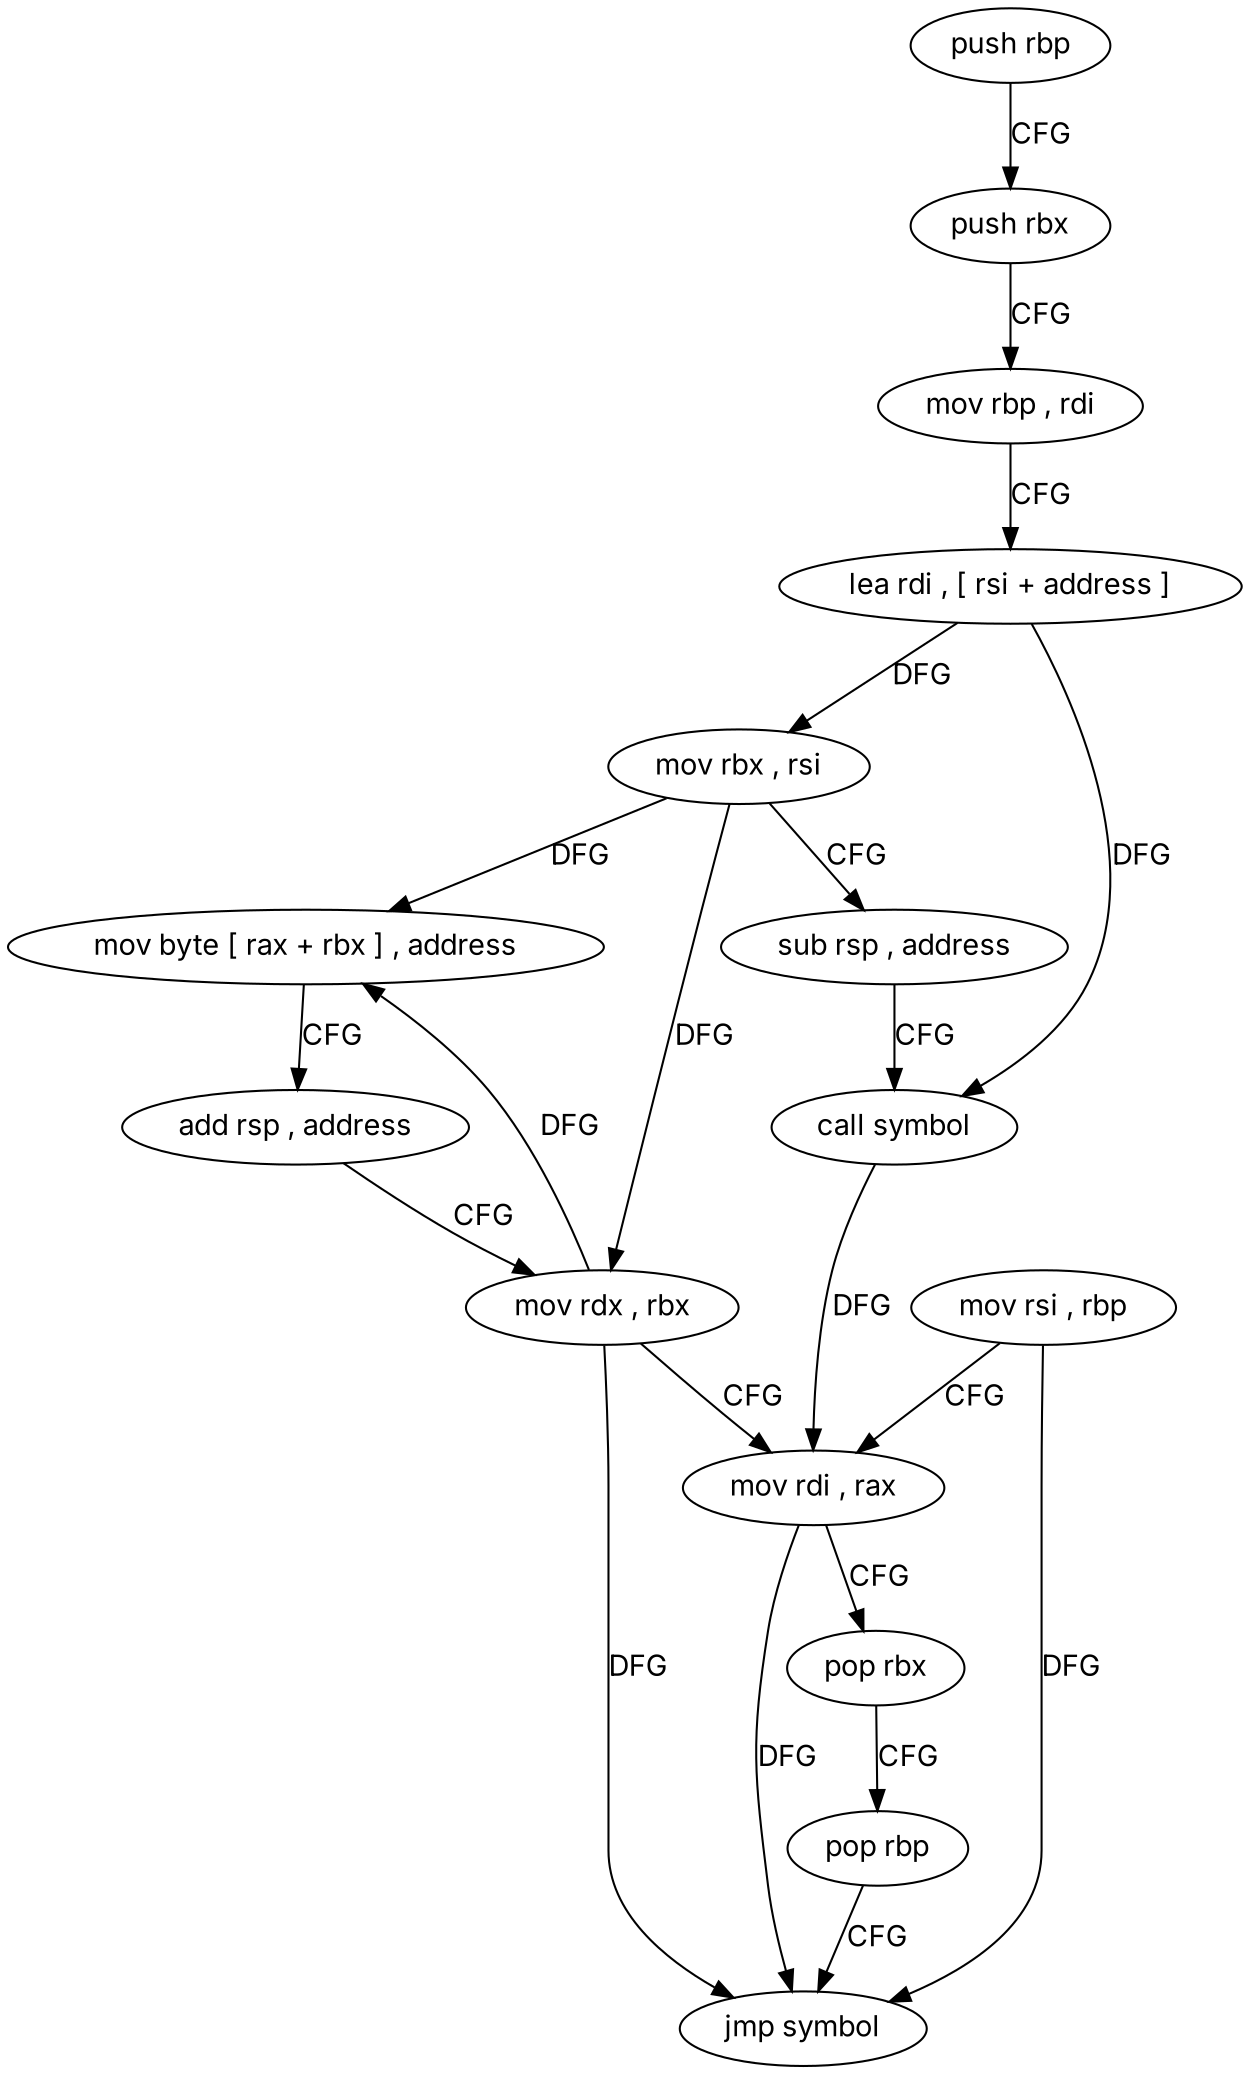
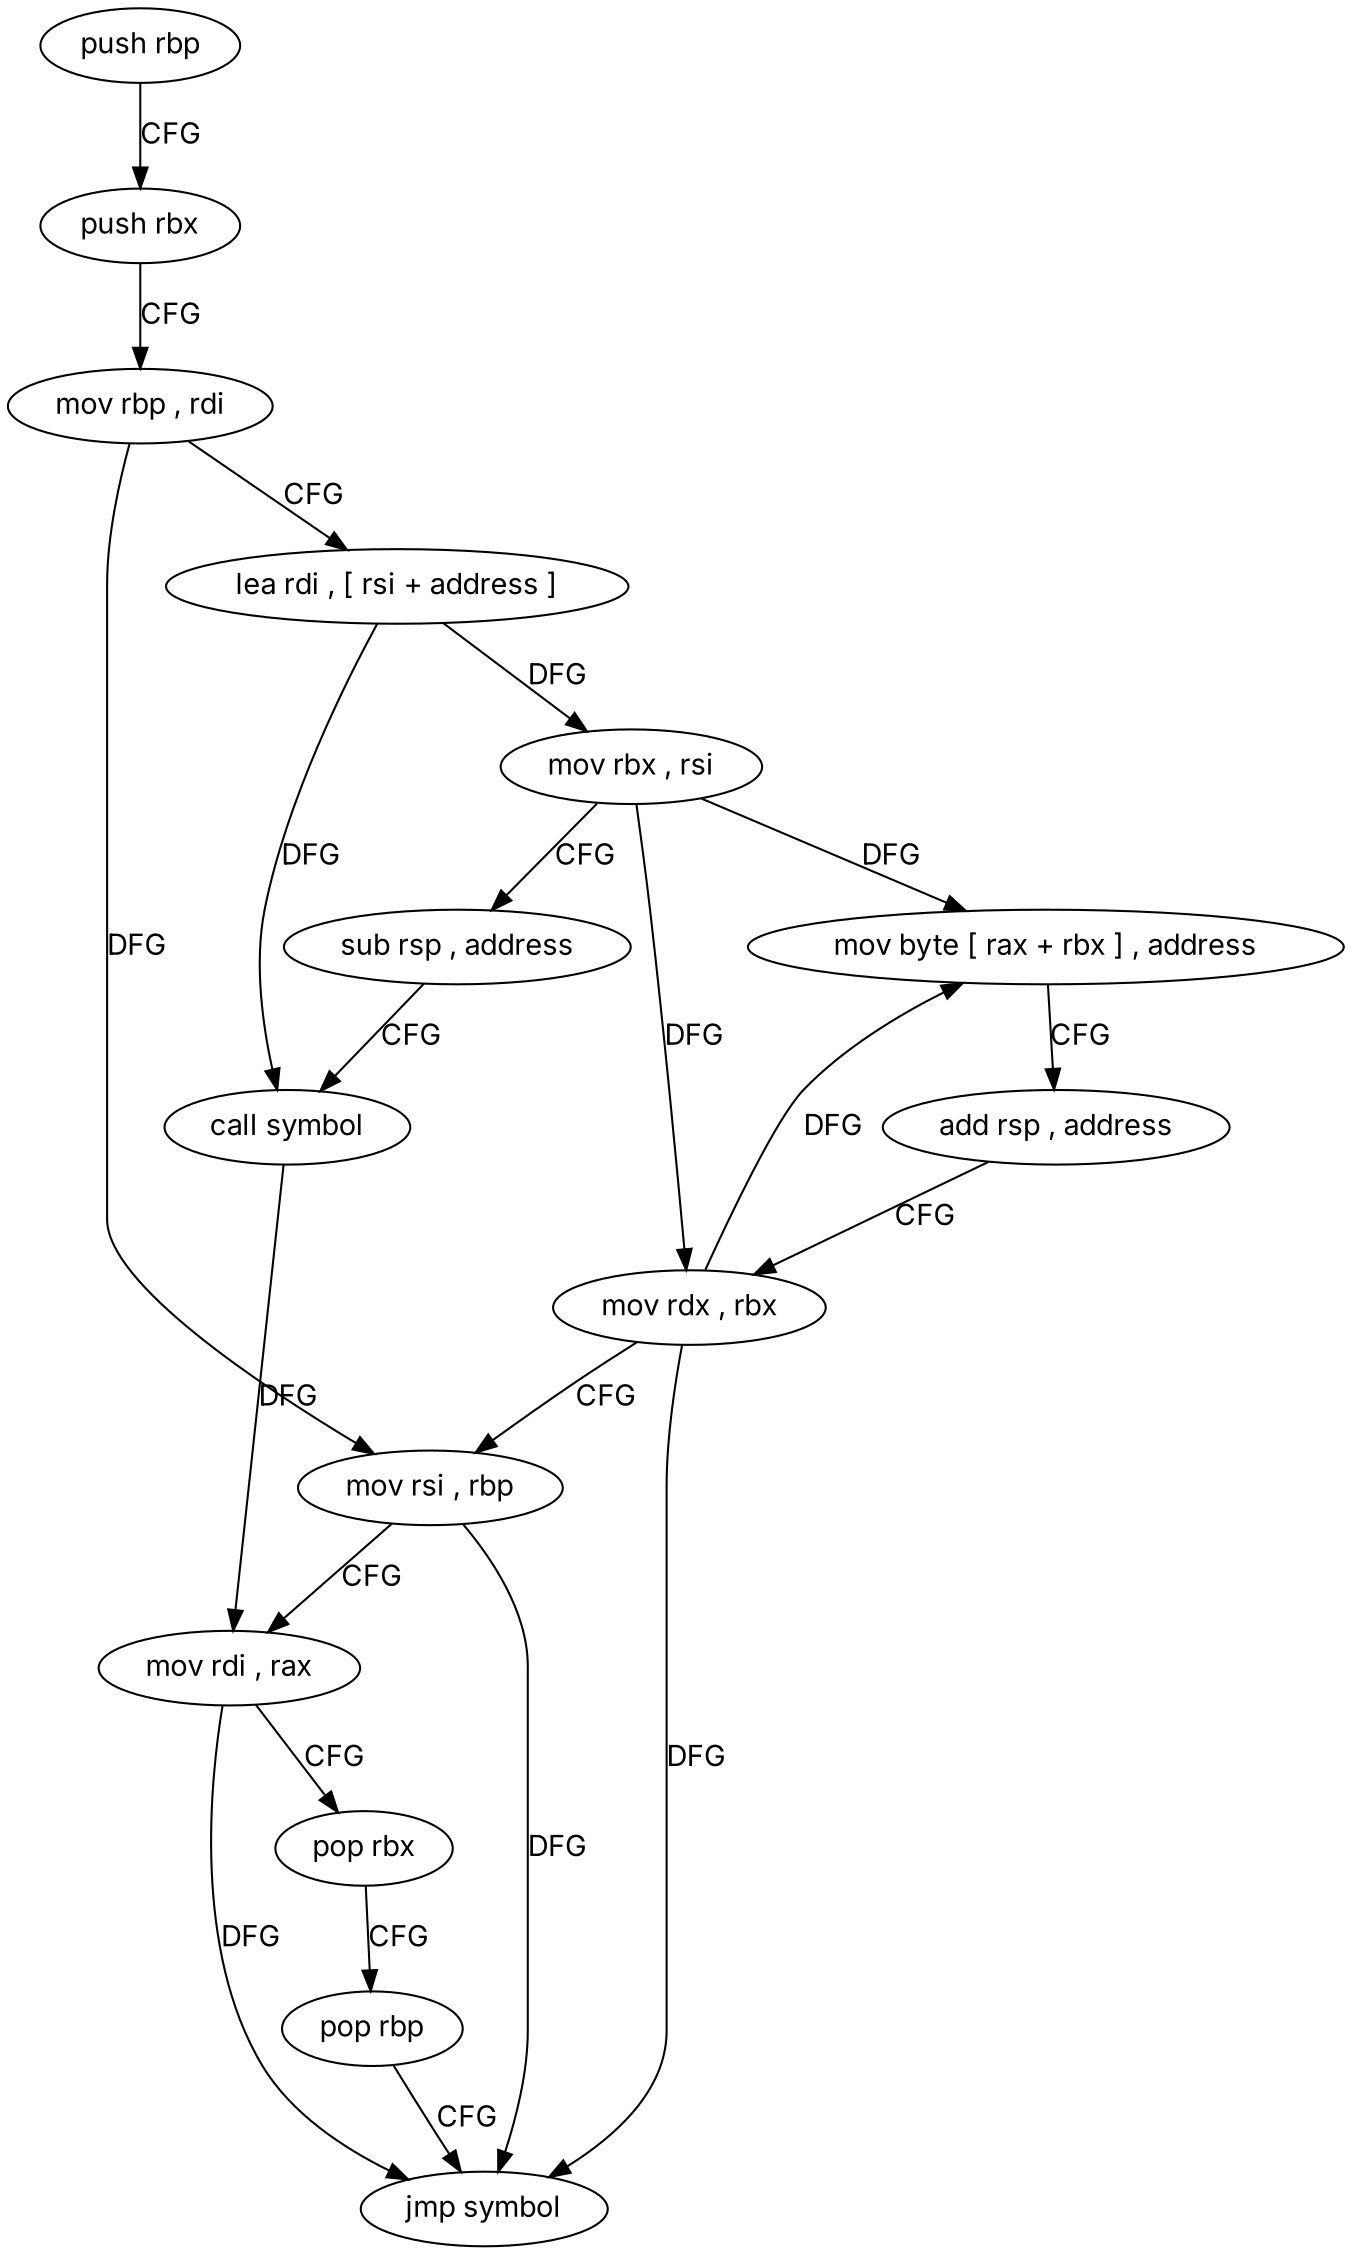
edge "mov rbp , rdi" -> "mov rsi , rbp": added, label "DFG"
edge "mov rdx , rbx" -> "mov rdi , rax": now "mov rdx , rbx" -> "mov rsi , rbp"
